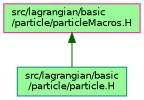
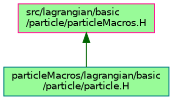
node "src/lagrangian/basic /particle/particle.H": label "src/lagrangian/basic /particle/particle.H" -> "particleMacros/lagrangian/basic /particle/particle.H"
